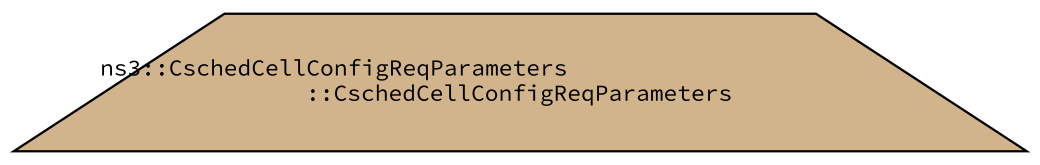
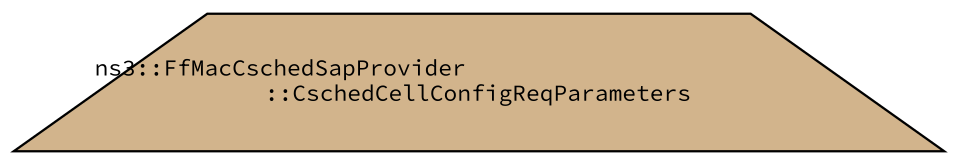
node "ns3::CschedCellConfigReqParameters ::CschedCellConfigReqParameters": label "ns3::CschedCellConfigReqParameters ::CschedCellConfigReqParameters" -> "ns3::FfMacCschedSapProvider ::CschedCellConfigReqParameters"
